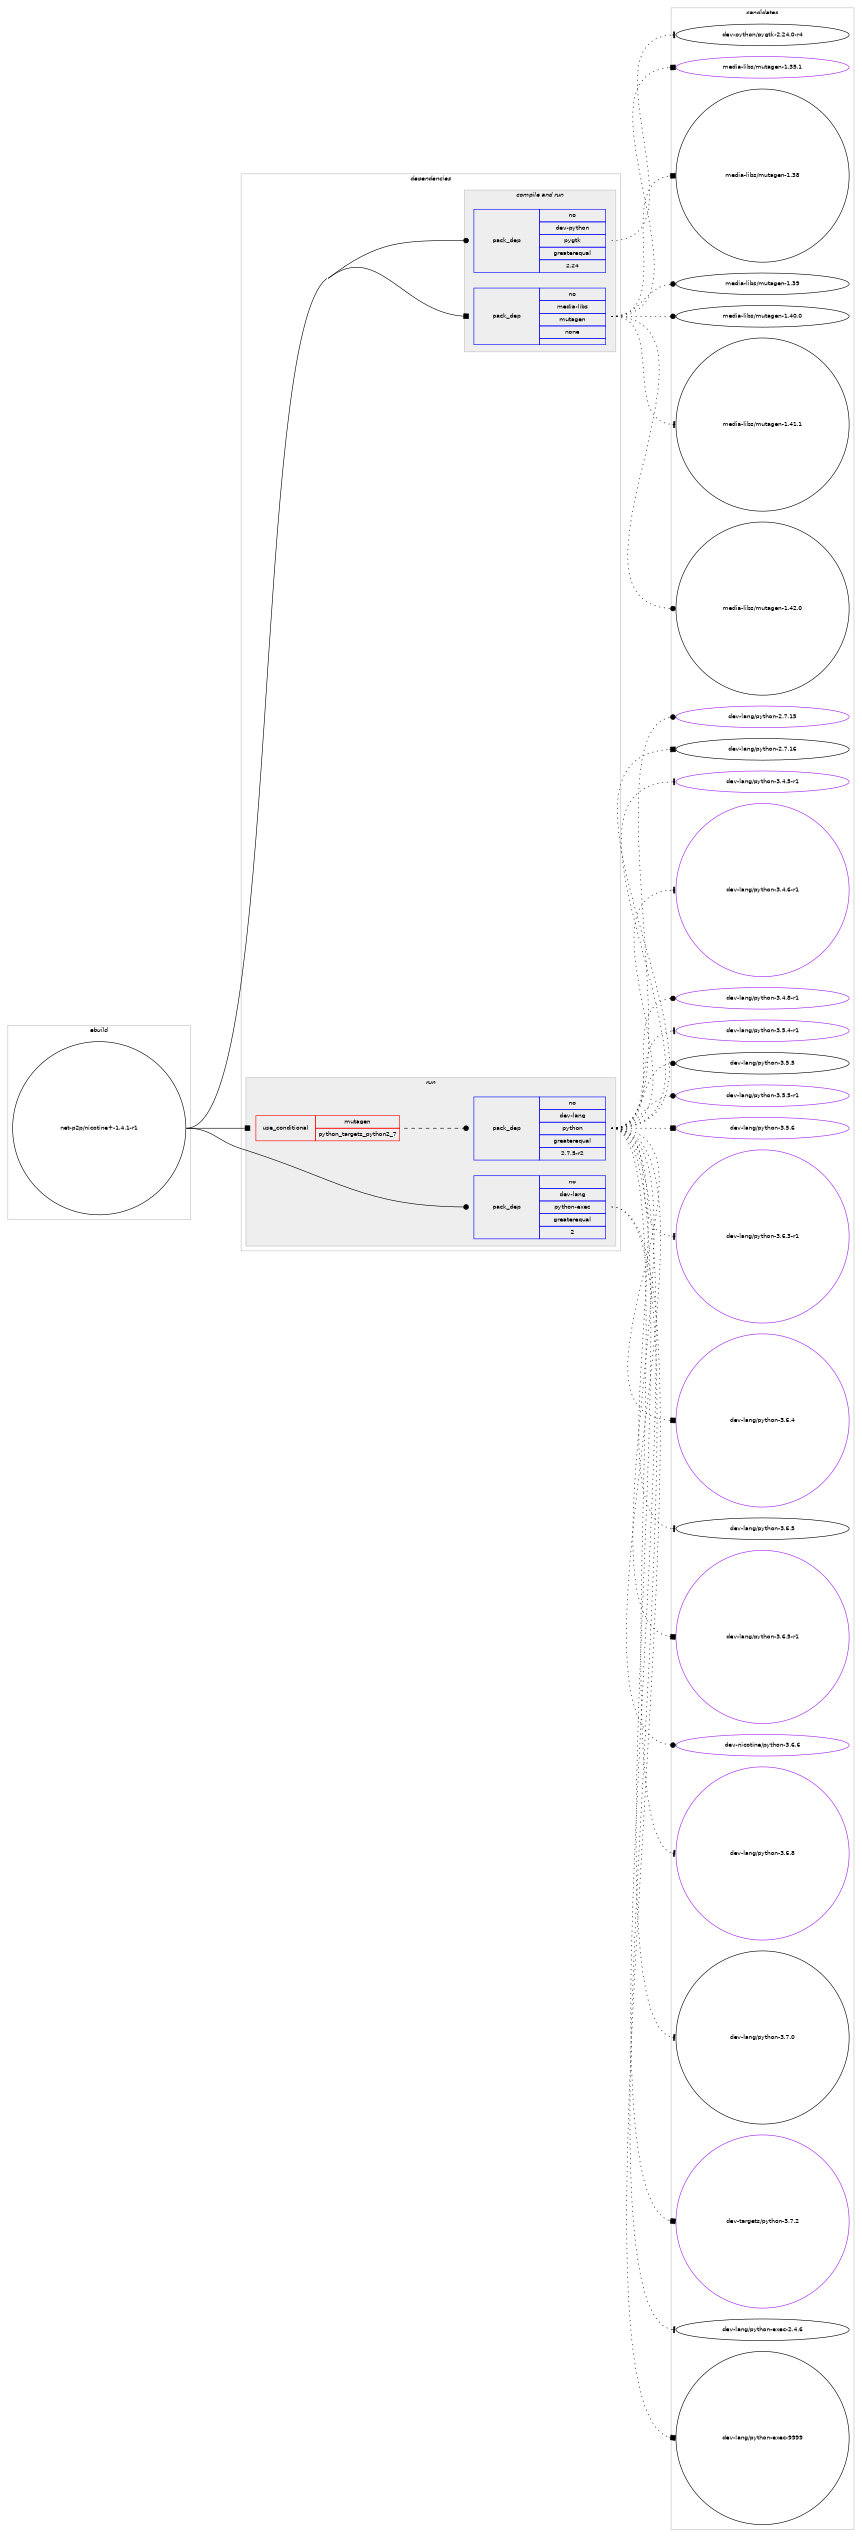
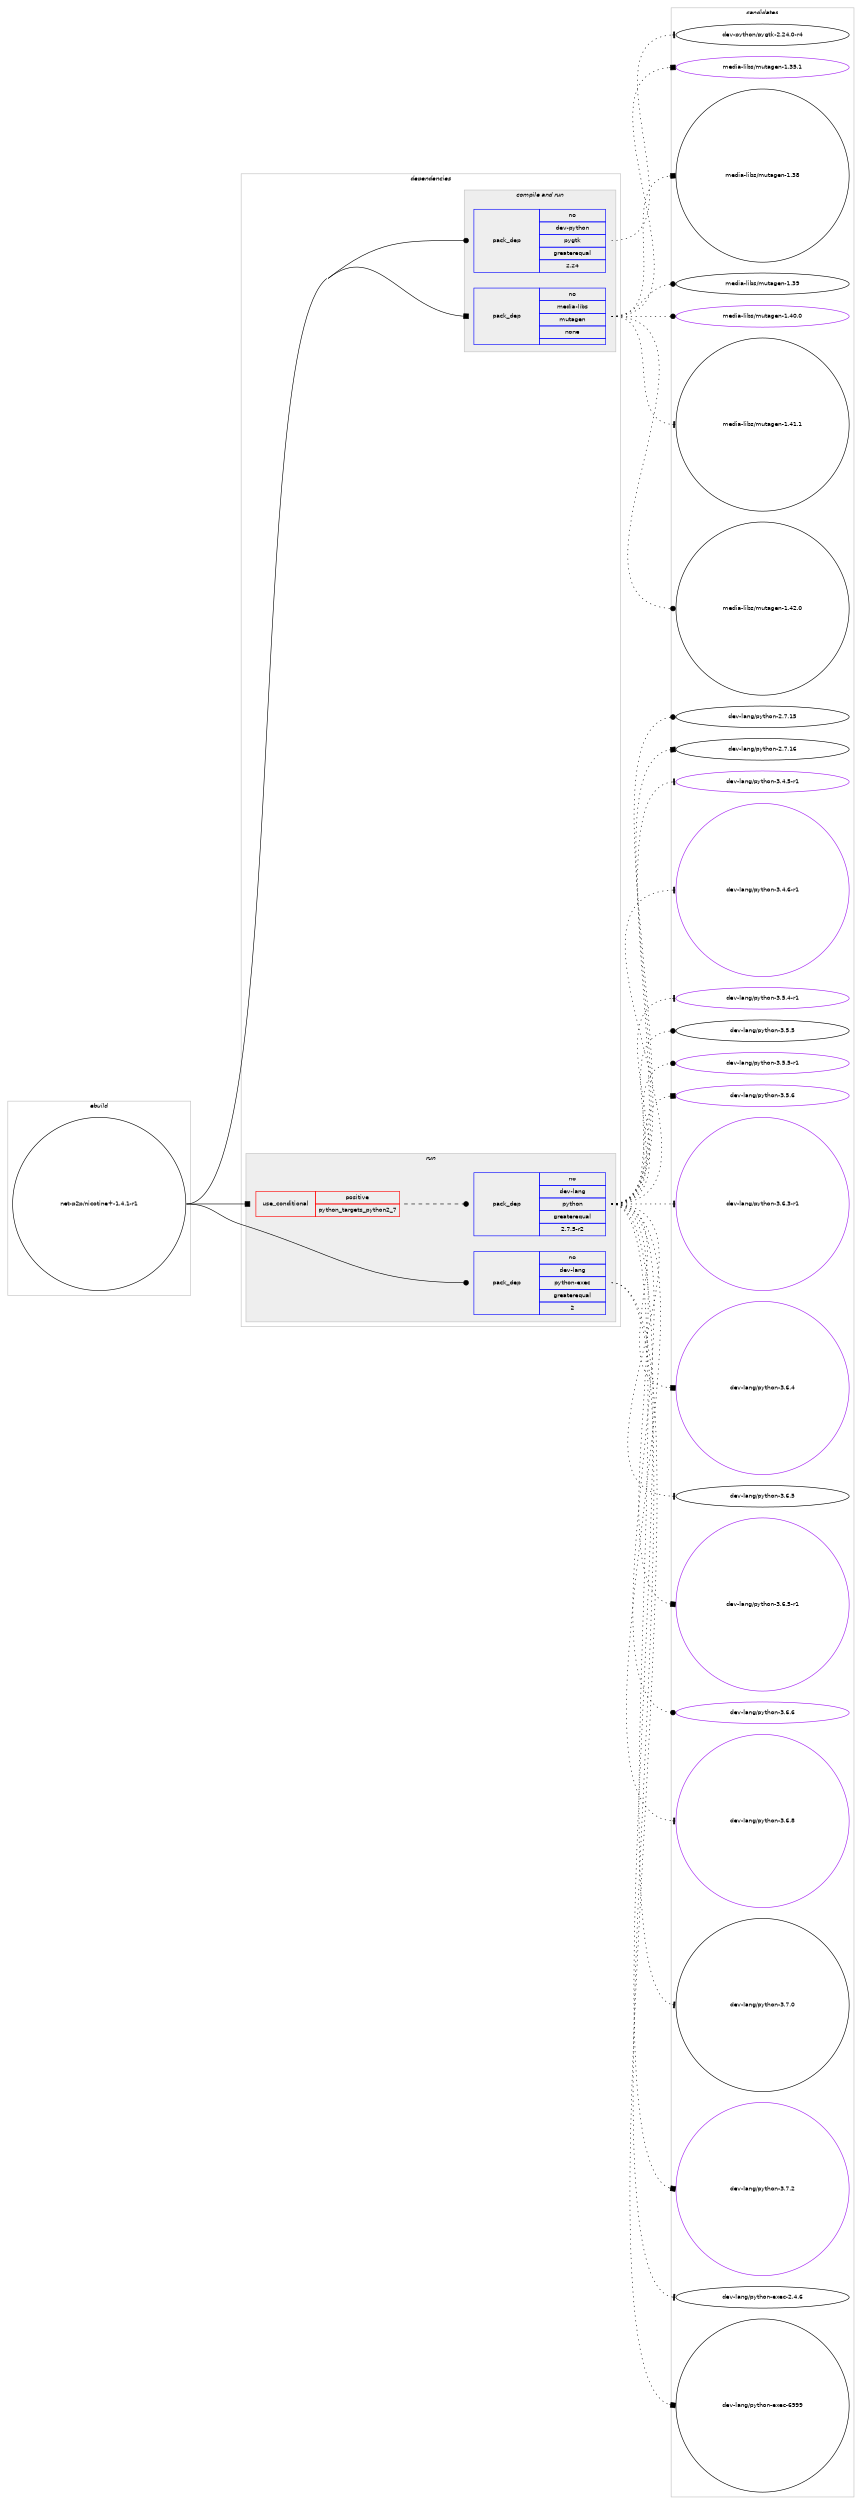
node "media-libs/mutagen-1.40.0": color black -> purple
node "dev-lang/python-2.7.15": color purple -> black
node "dev-lang/python-3.4.8-r1": removed
node "use_conditional": text "mutagen" -> "positive"
node "dev-nicotine/python-3.6.6": label "dev-nicotine/python-3.6.6" -> "dev-lang/python-3.6.6"
node "dev-targets/python-3.7.2": label "dev-targets/python-3.7.2" -> "dev-lang/python-3.7.2"
node "dev-lang/python-exec-9999": label "dev-lang/python-exec-9999" -> "dev-lang/python-exec-6999"
